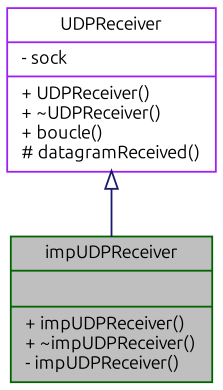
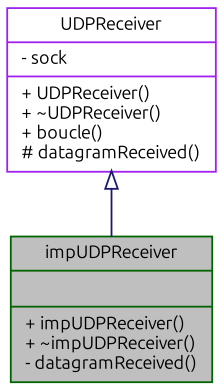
node "impUDPReceiver": text "- impUDPReceiver()" -> "- datagramReceived()"
